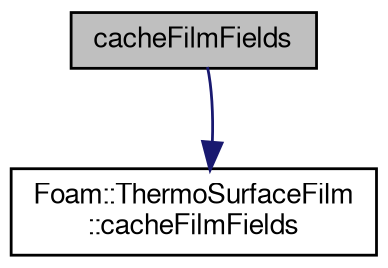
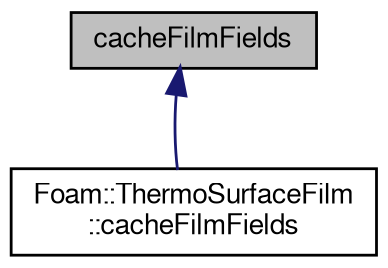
edge "cacheFilmFields" -> "Foam::ThermoSurfaceFilm ::cacheFilmFields": reversed
